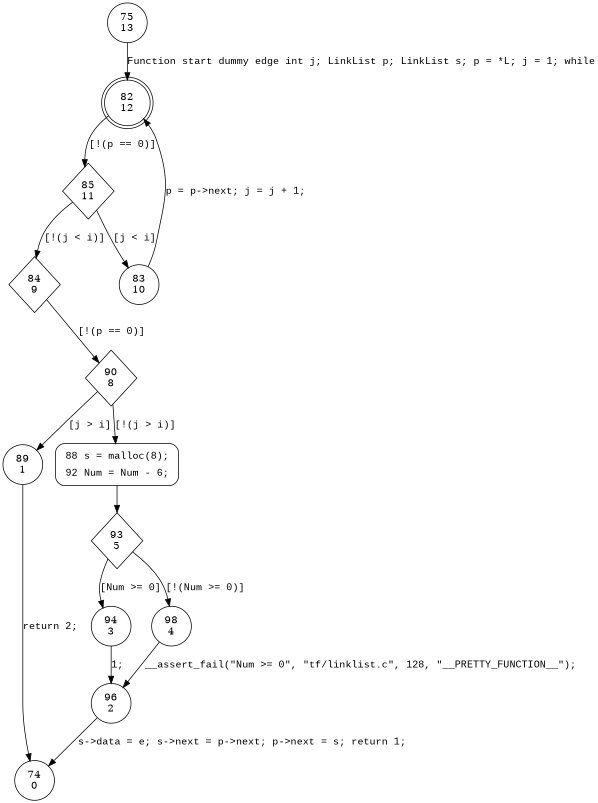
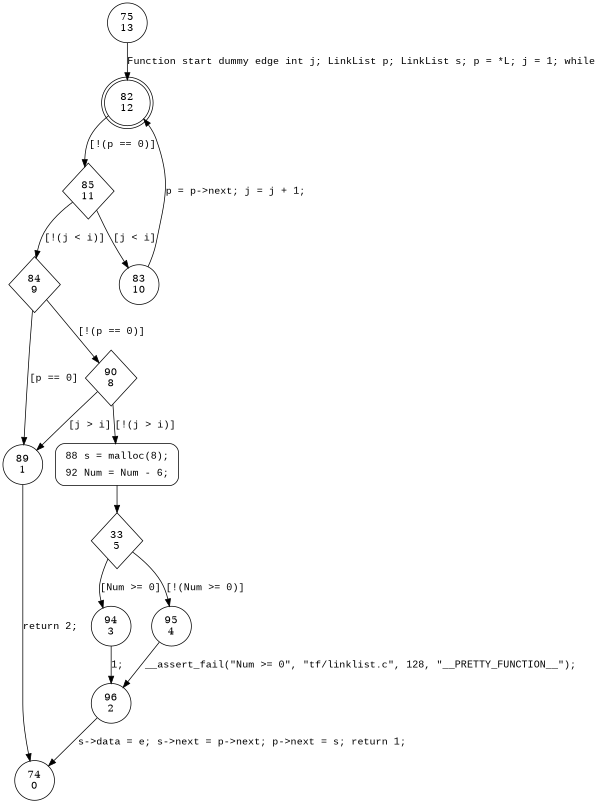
edge "84 9" -> "89 1": added, label "[p == 0]"
node "93 5": label "93 5" -> "33 5"
node "98 4": label "98 4" -> "95 4"
